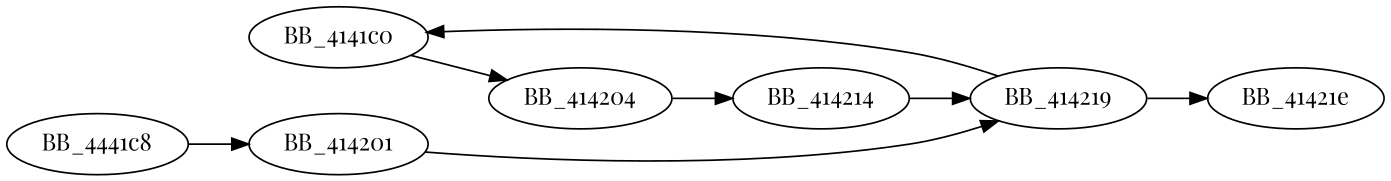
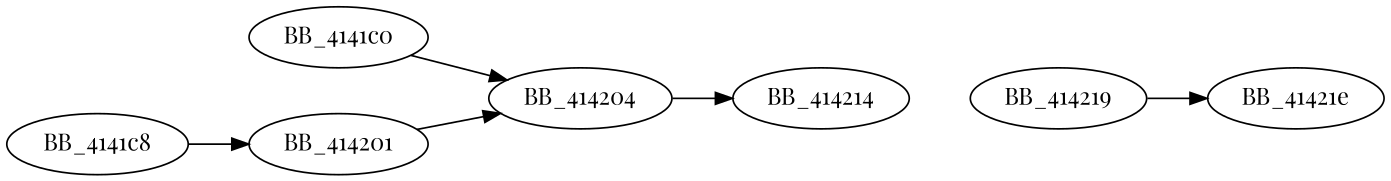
edge "BB_414219" -> "BB_4141c0": removed
edge "BB_414214" -> "BB_414219": removed
node "BB_4441c8": label "BB_4441c8" -> "BB_4141c8"
edge "BB_414201" -> "BB_414219": now "BB_414201" -> "BB_414204"
